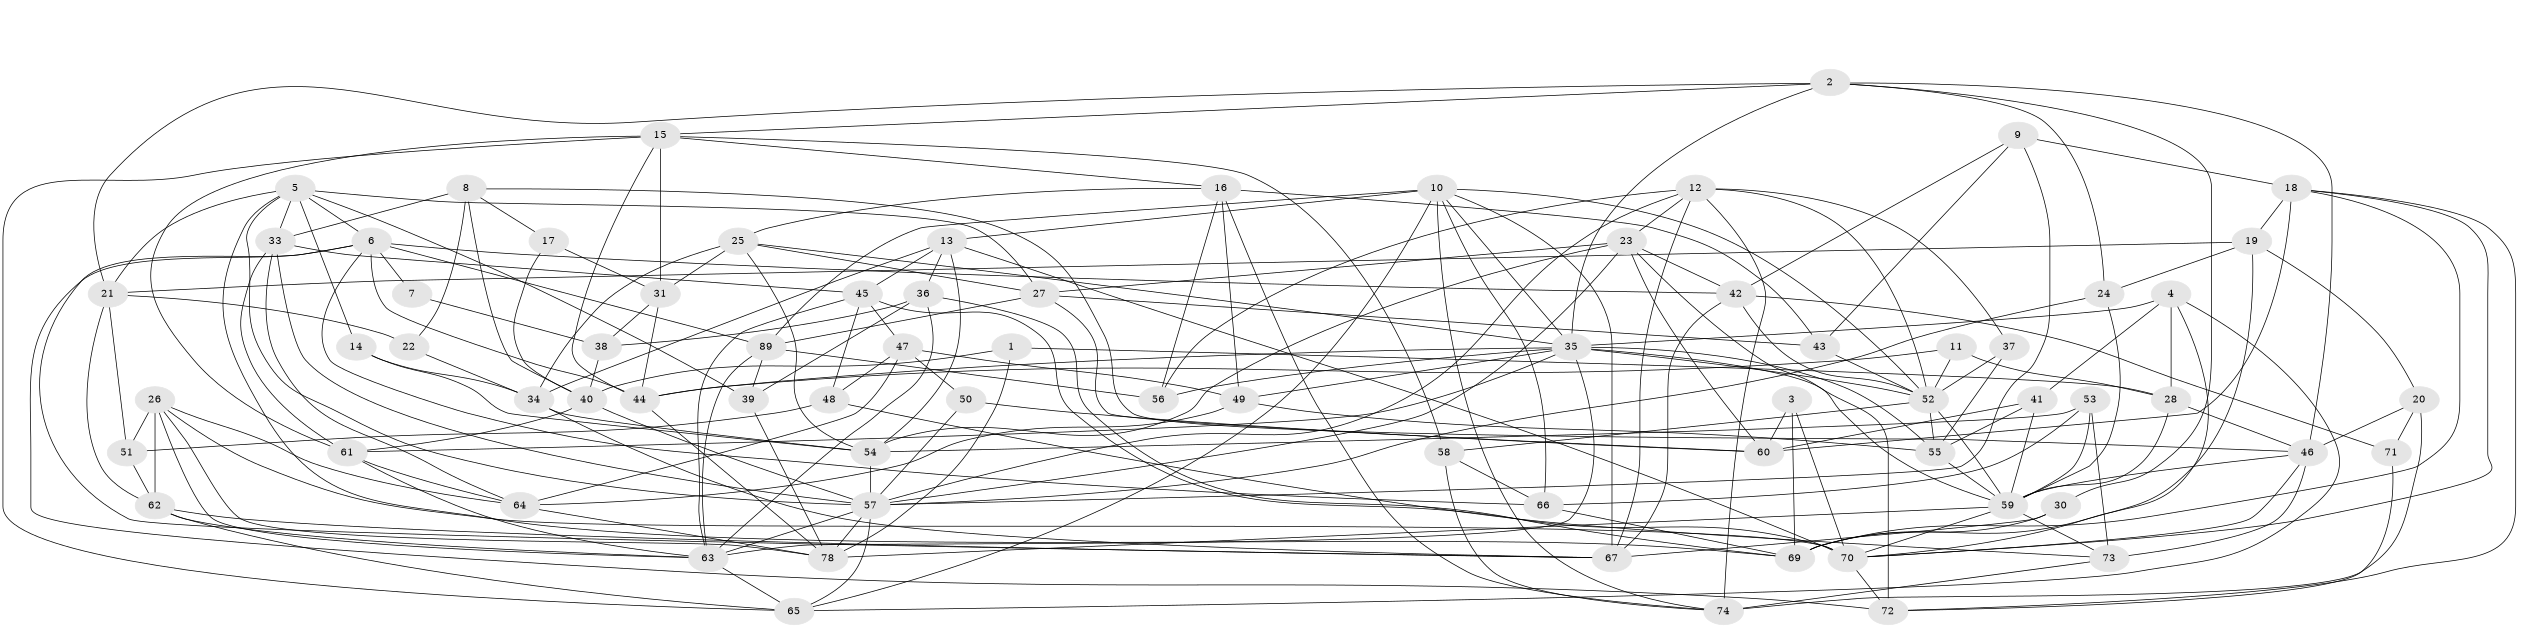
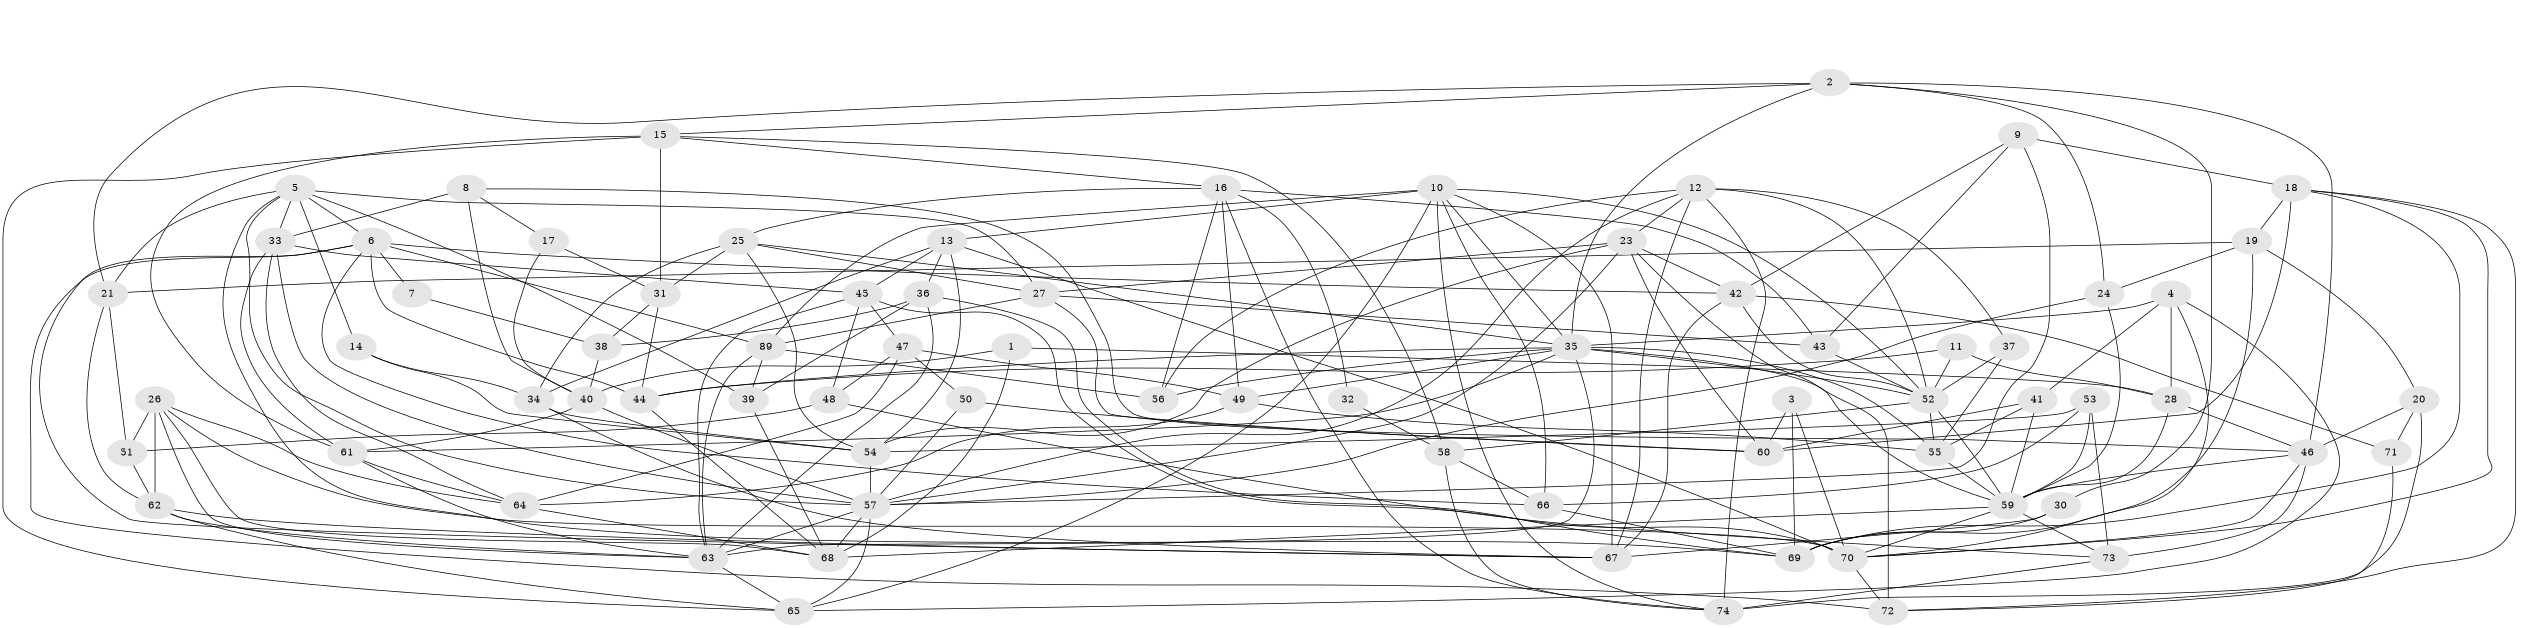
edge "15" -- "44": removed
node "22": removed
node "32": added
node "78": label "78" -> "68"
